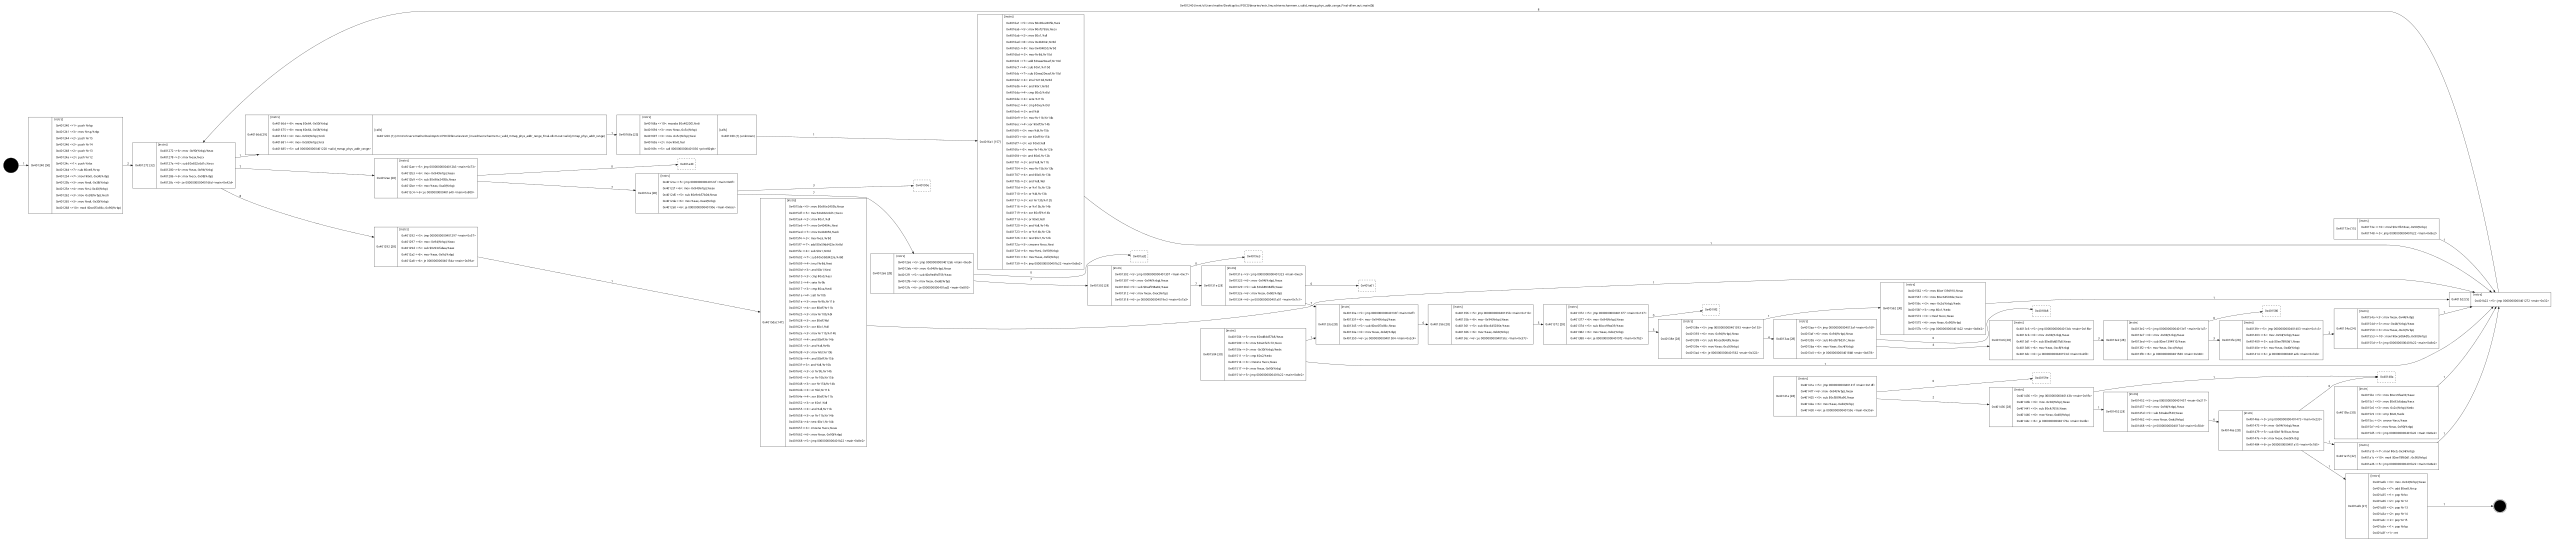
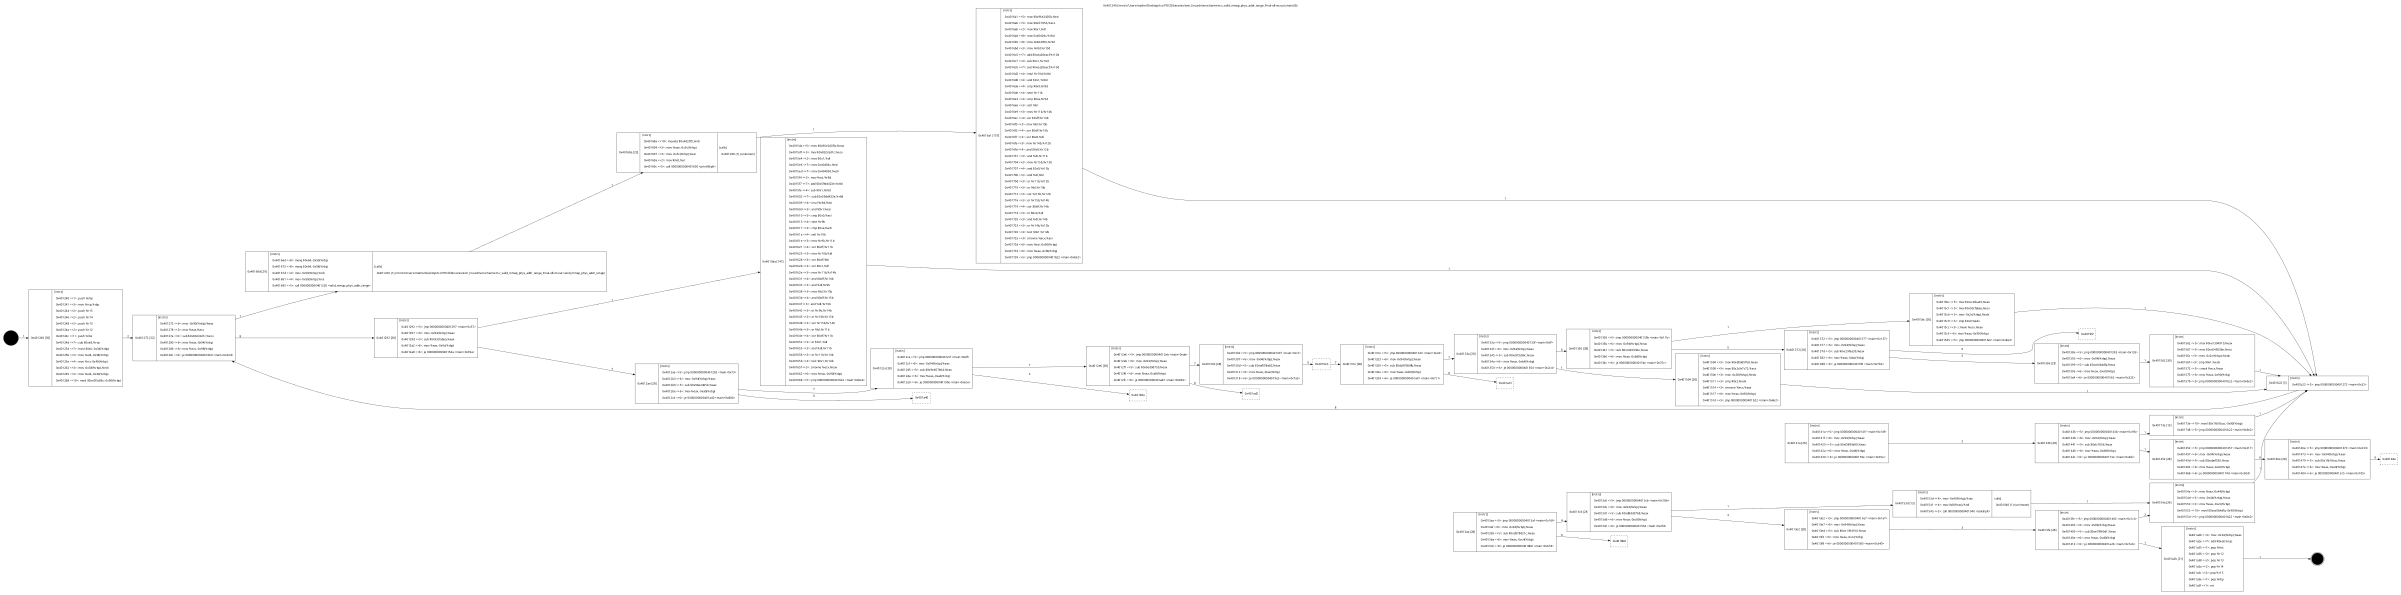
edge "0x401272 [32]" -> "0x4012ae [28]": now "0x401292 [28]" -> "0x4012ae [28]"
edge "0x401302 [28]" -> "0x40131e [28]": now "0x4019e3" -> "0x40131e [28]"
node "0x401580": removed
edge "0x401356 [28]" -> "0x4015bc [30]": added, label "1"
edge "0x401504 [30]" -> "0x40133a [28]": reversed
edge "0x40138e [28]" -> "0x4013aa [28]": removed, label "4"
node "0x40159e": removed
edge "0x401436 [28]" -> "0x40148a": now "0x401436 [28]" -> "0x40173e [15]"
node "0x401a15 [22]": removed
edge "0x40146e [28]" -> "0x401a2b [21]": now "0x4013fe [28]" -> "0x401a2b [21]"
node "0x40153d [13]": added
